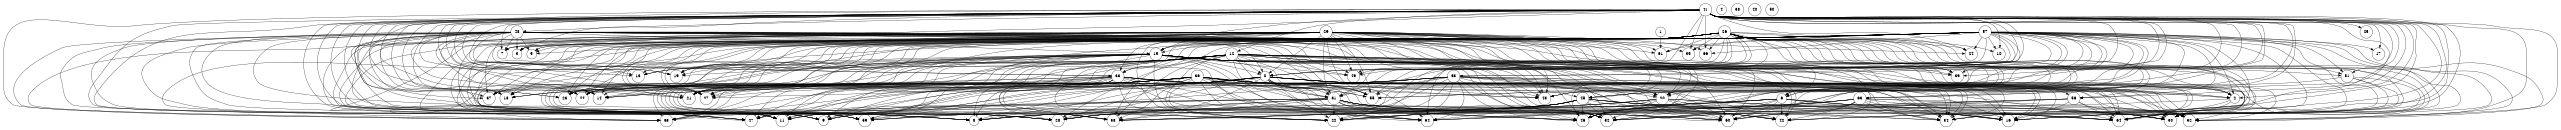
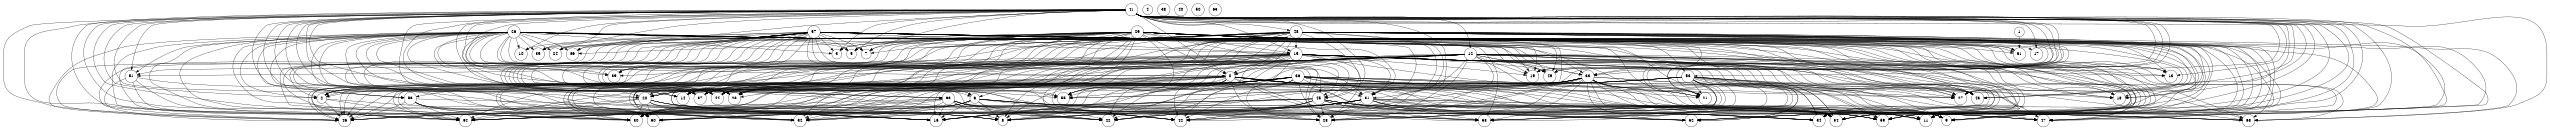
node "65": added
node "25": removed
edge "12" -> "58": now "12" -> "33"
